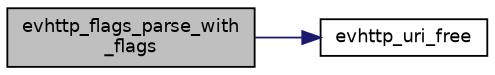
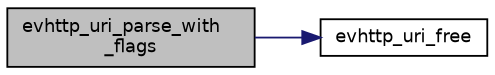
node "evhttp_flags_parse_with _flags": label "evhttp_flags_parse_with _flags" -> "evhttp_uri_parse_with _flags"
